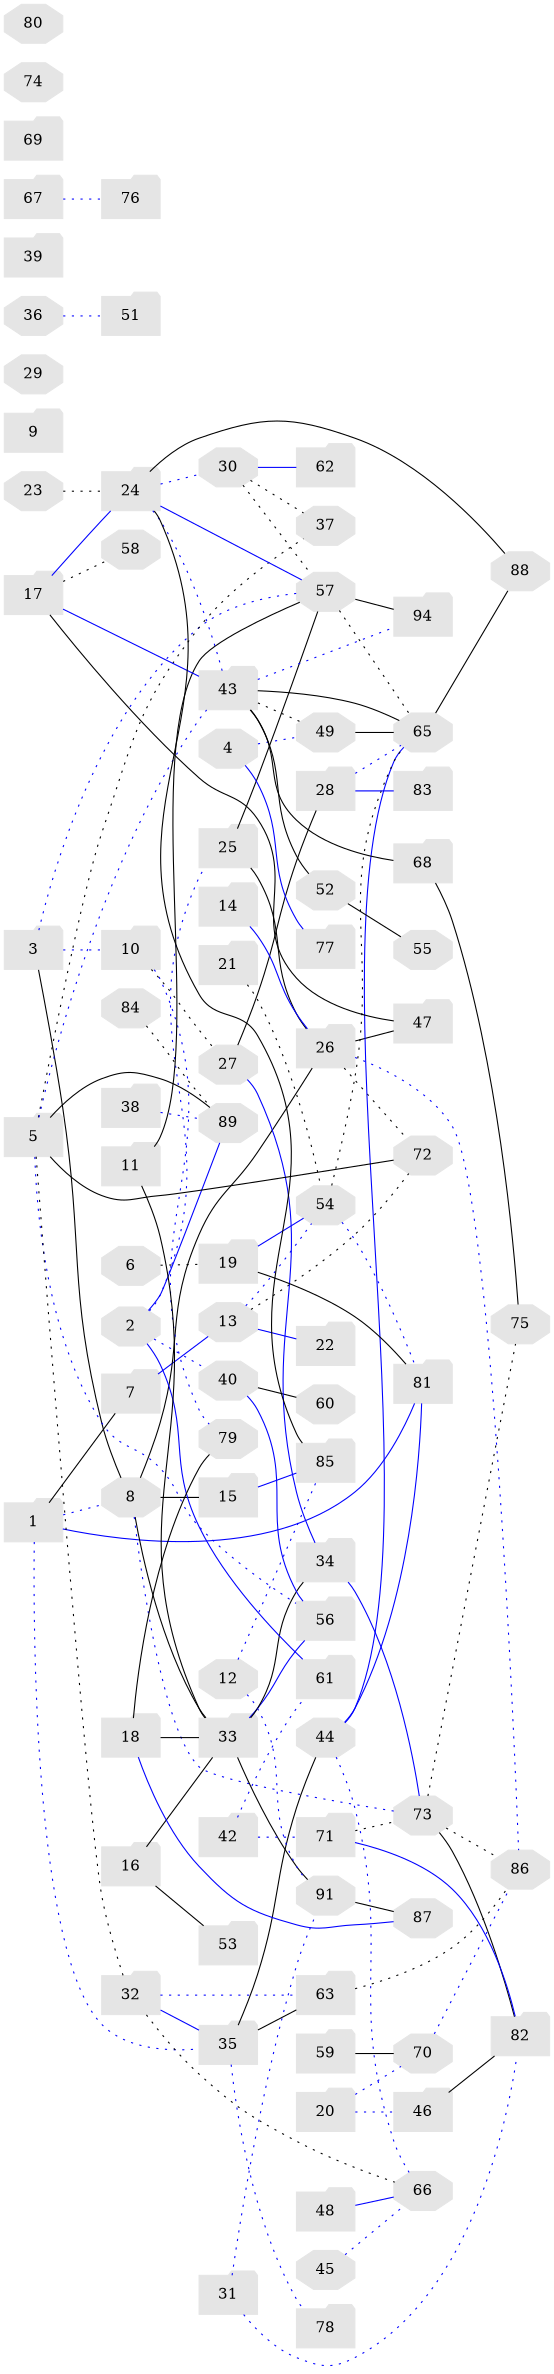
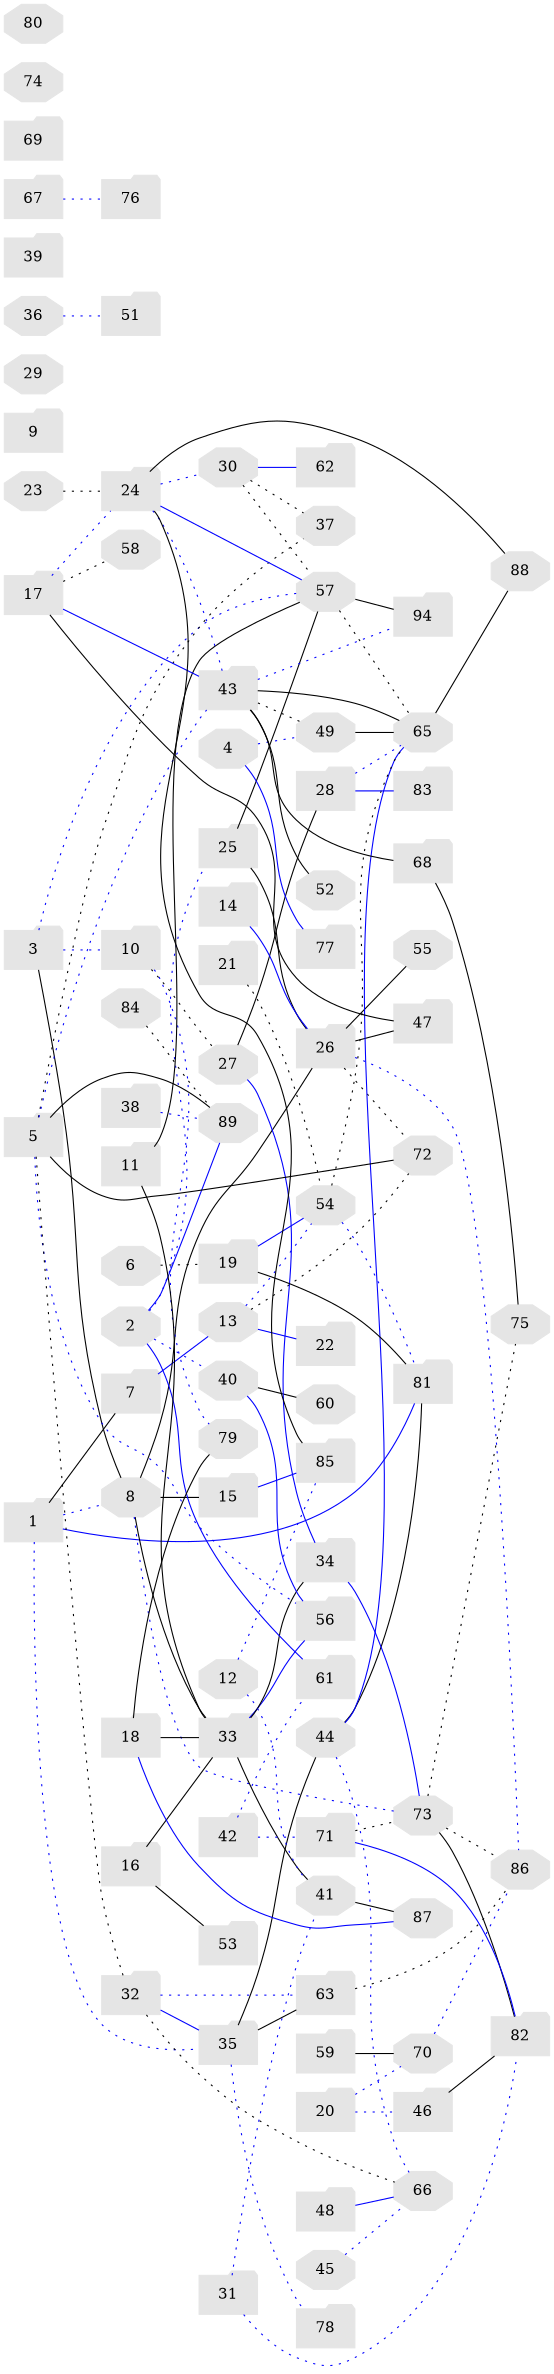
edge "24" -- "17": style solid -> dotted
edge "52" -- "55": now "26" -- "55"
edge "81" -- "44": color blue -> black
node "91": label "91" -> "41"
